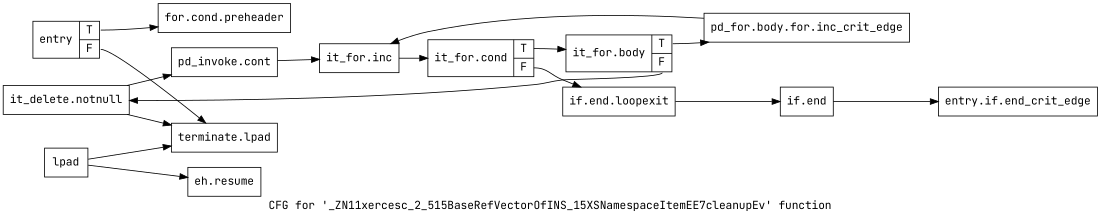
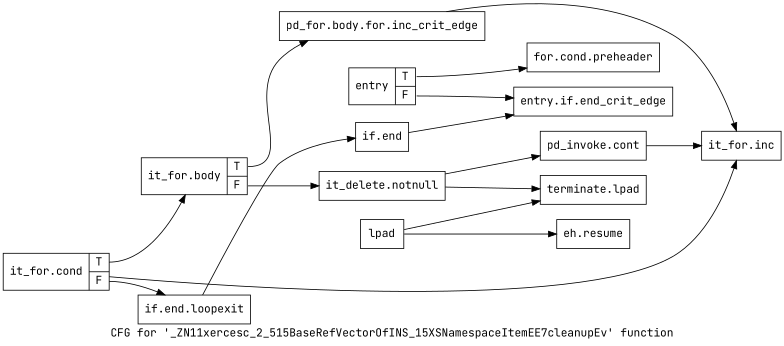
edge "it_for.inc" -> "it_for.cond": reversed
edge "entry" -> "terminate.lpad": now "entry" -> "entry.if.end_crit_edge"
